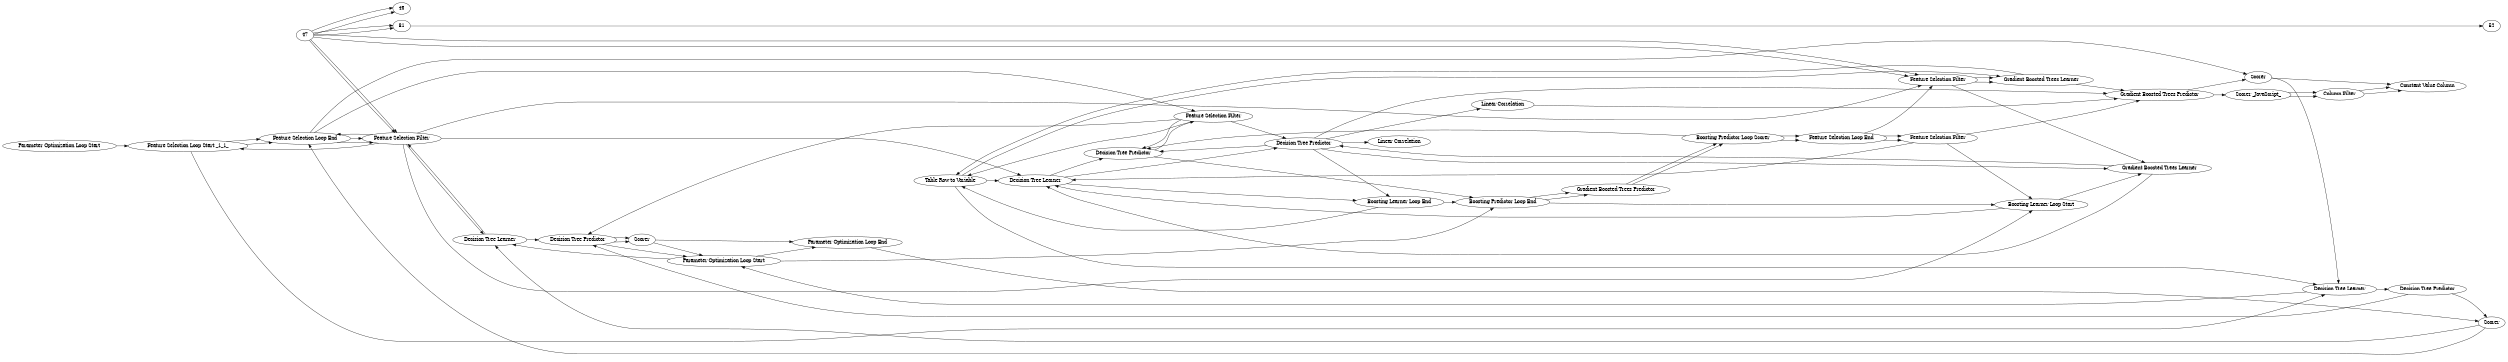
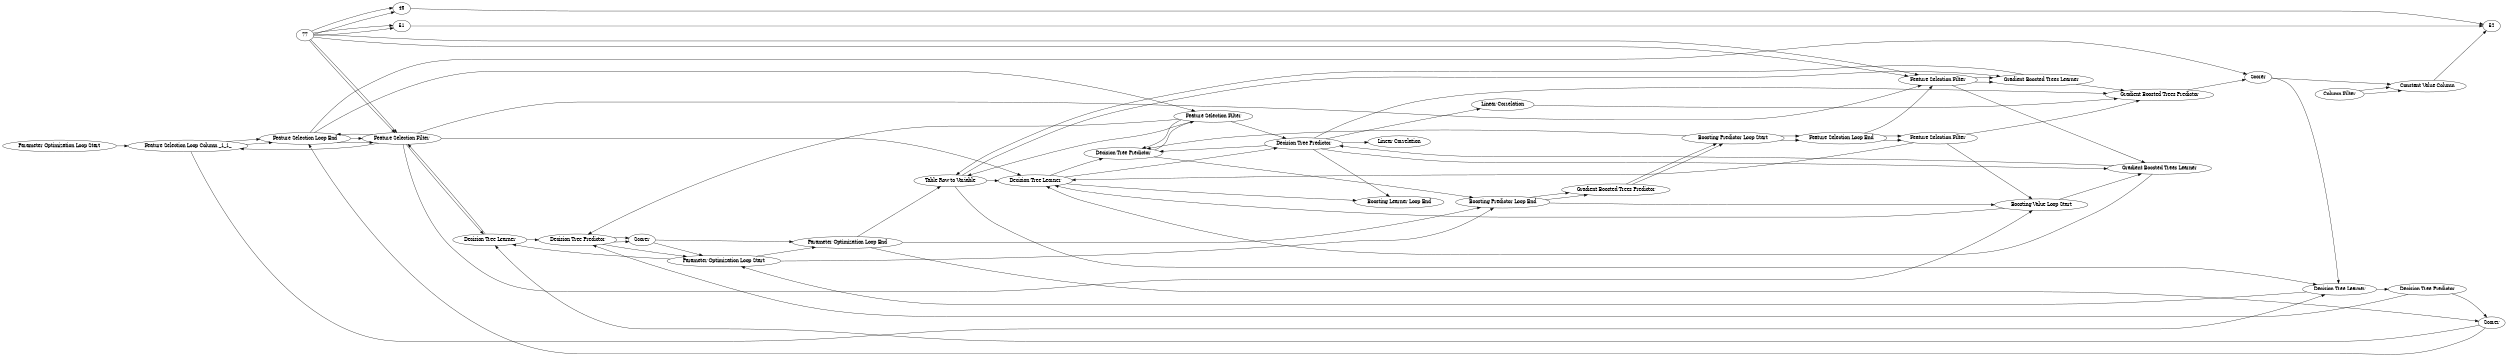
edge "49" -> "52": added
node "81": label "81" -> "51"
node "47": label "47" -> "77"
edge "Constant Value Column" -> "52": added
node "Scorer _JavaScript_": removed
node "Boosting Predictor Loop Scorer": label "Boosting Predictor Loop Scorer" -> "Boosting Predictor Loop Start"
node "Feature Selection Loop Start _1_1_": label "Feature Selection Loop Start _1_1_" -> "Feature Selection Loop Column _1_1_"
edge "Boosting Learner Loop End" -> "Boosting Predictor Loop End": now "Parameter Optimization Loop End" -> "Boosting Predictor Loop End"
node "Boosting Learner Loop Start": label "Boosting Learner Loop Start" -> "Boosting Value Loop Start"
edge "Boosting Learner Loop End" -> "Table Row to Variable": now "Parameter Optimization Loop End" -> "Table Row to Variable"
